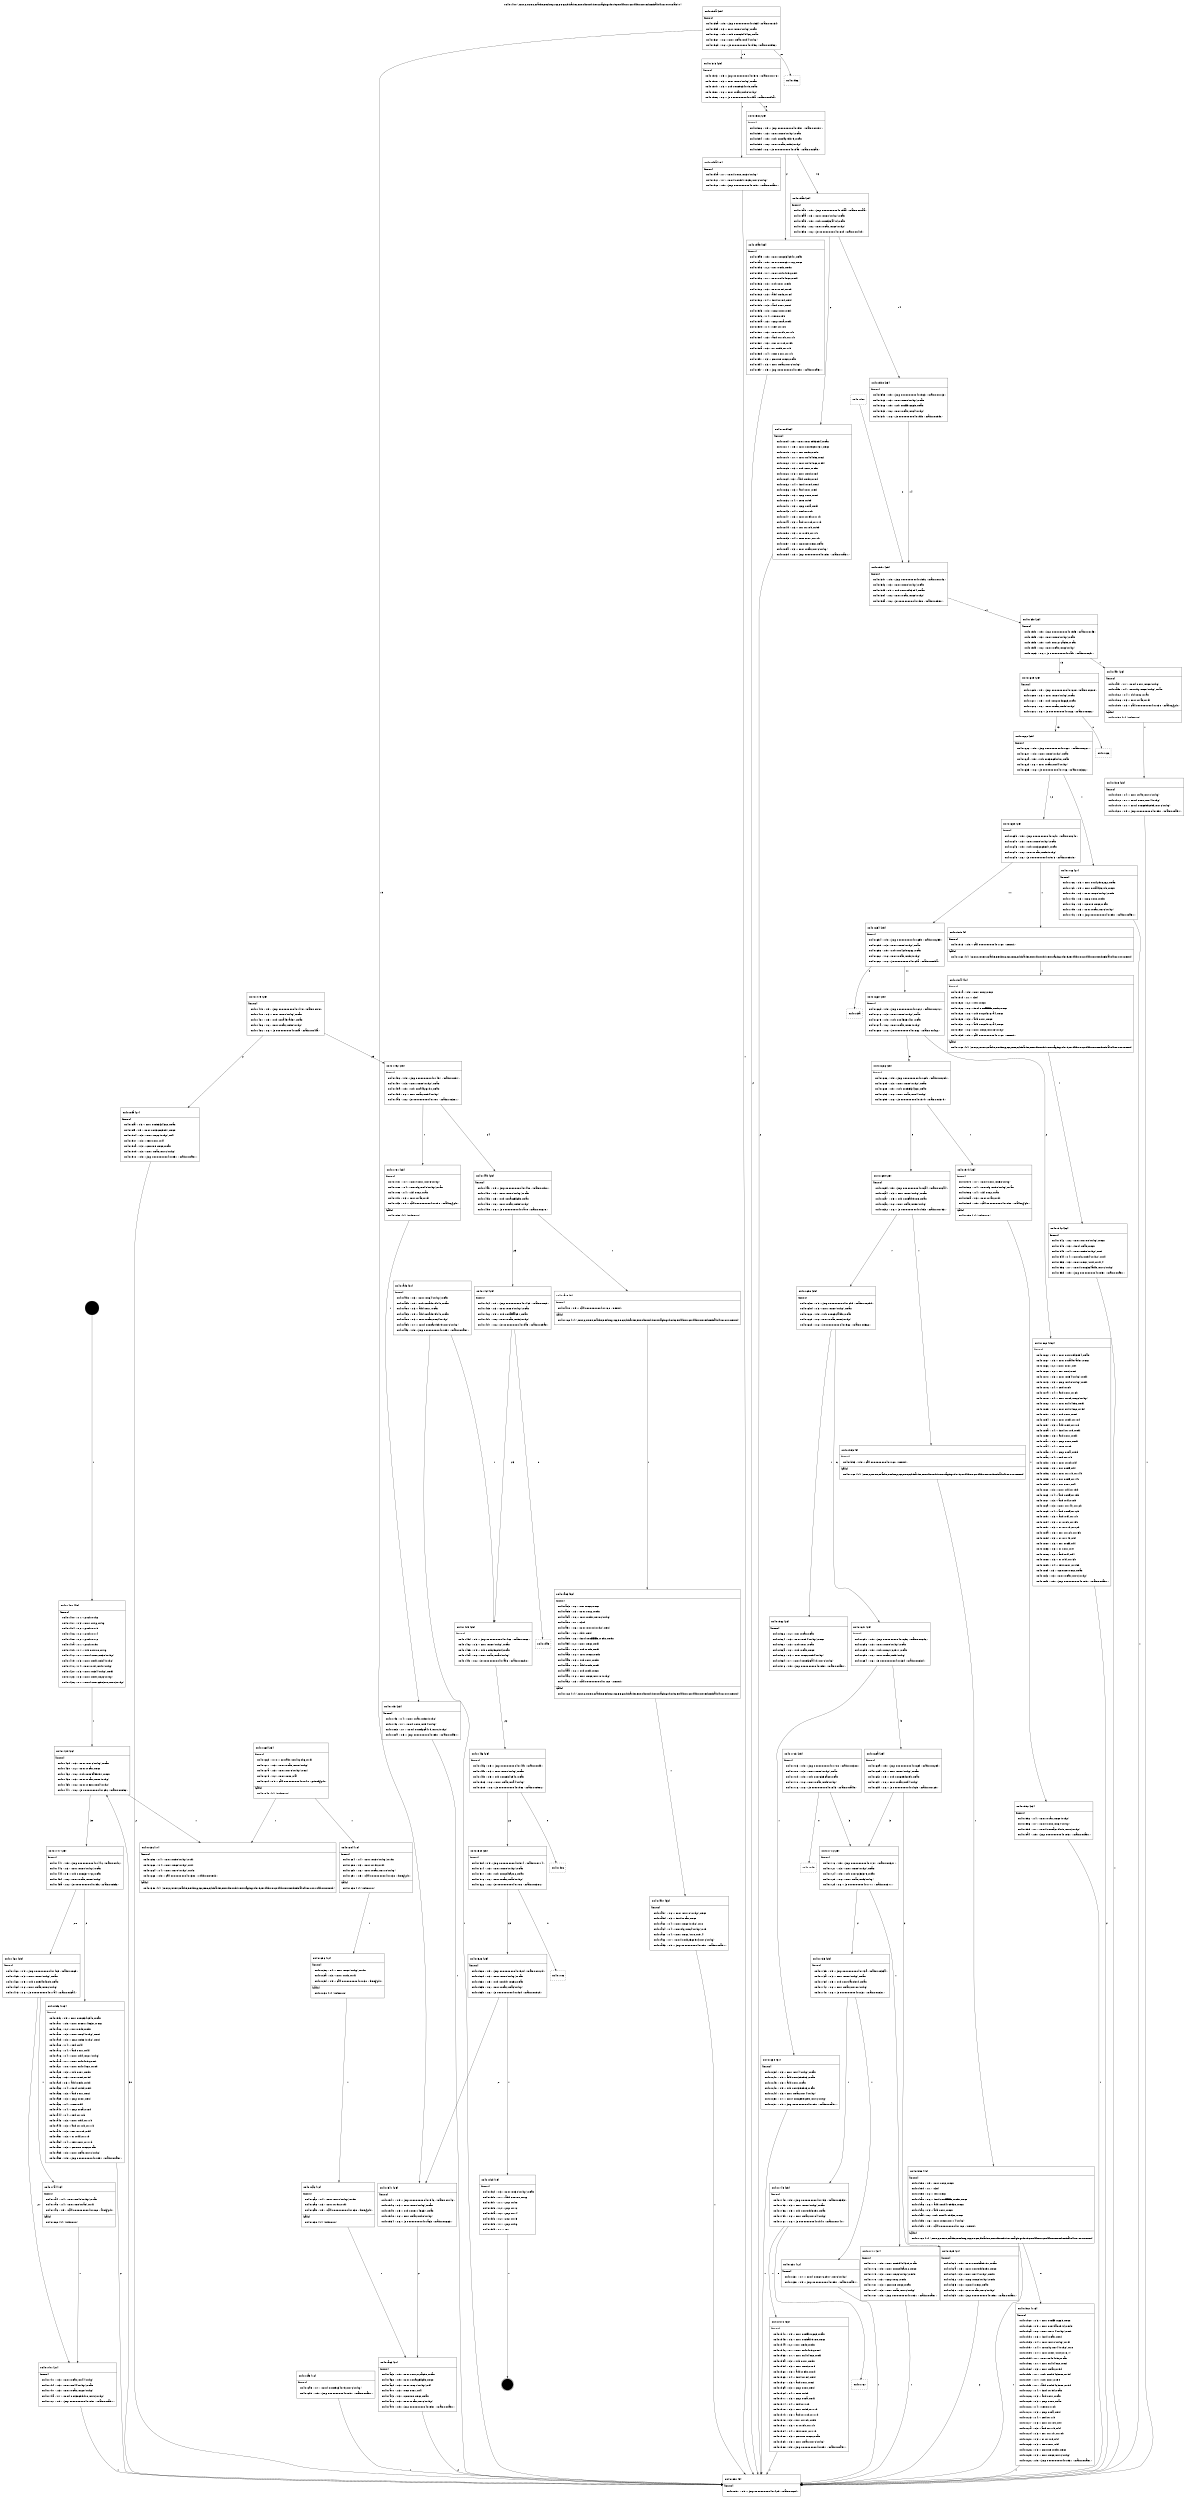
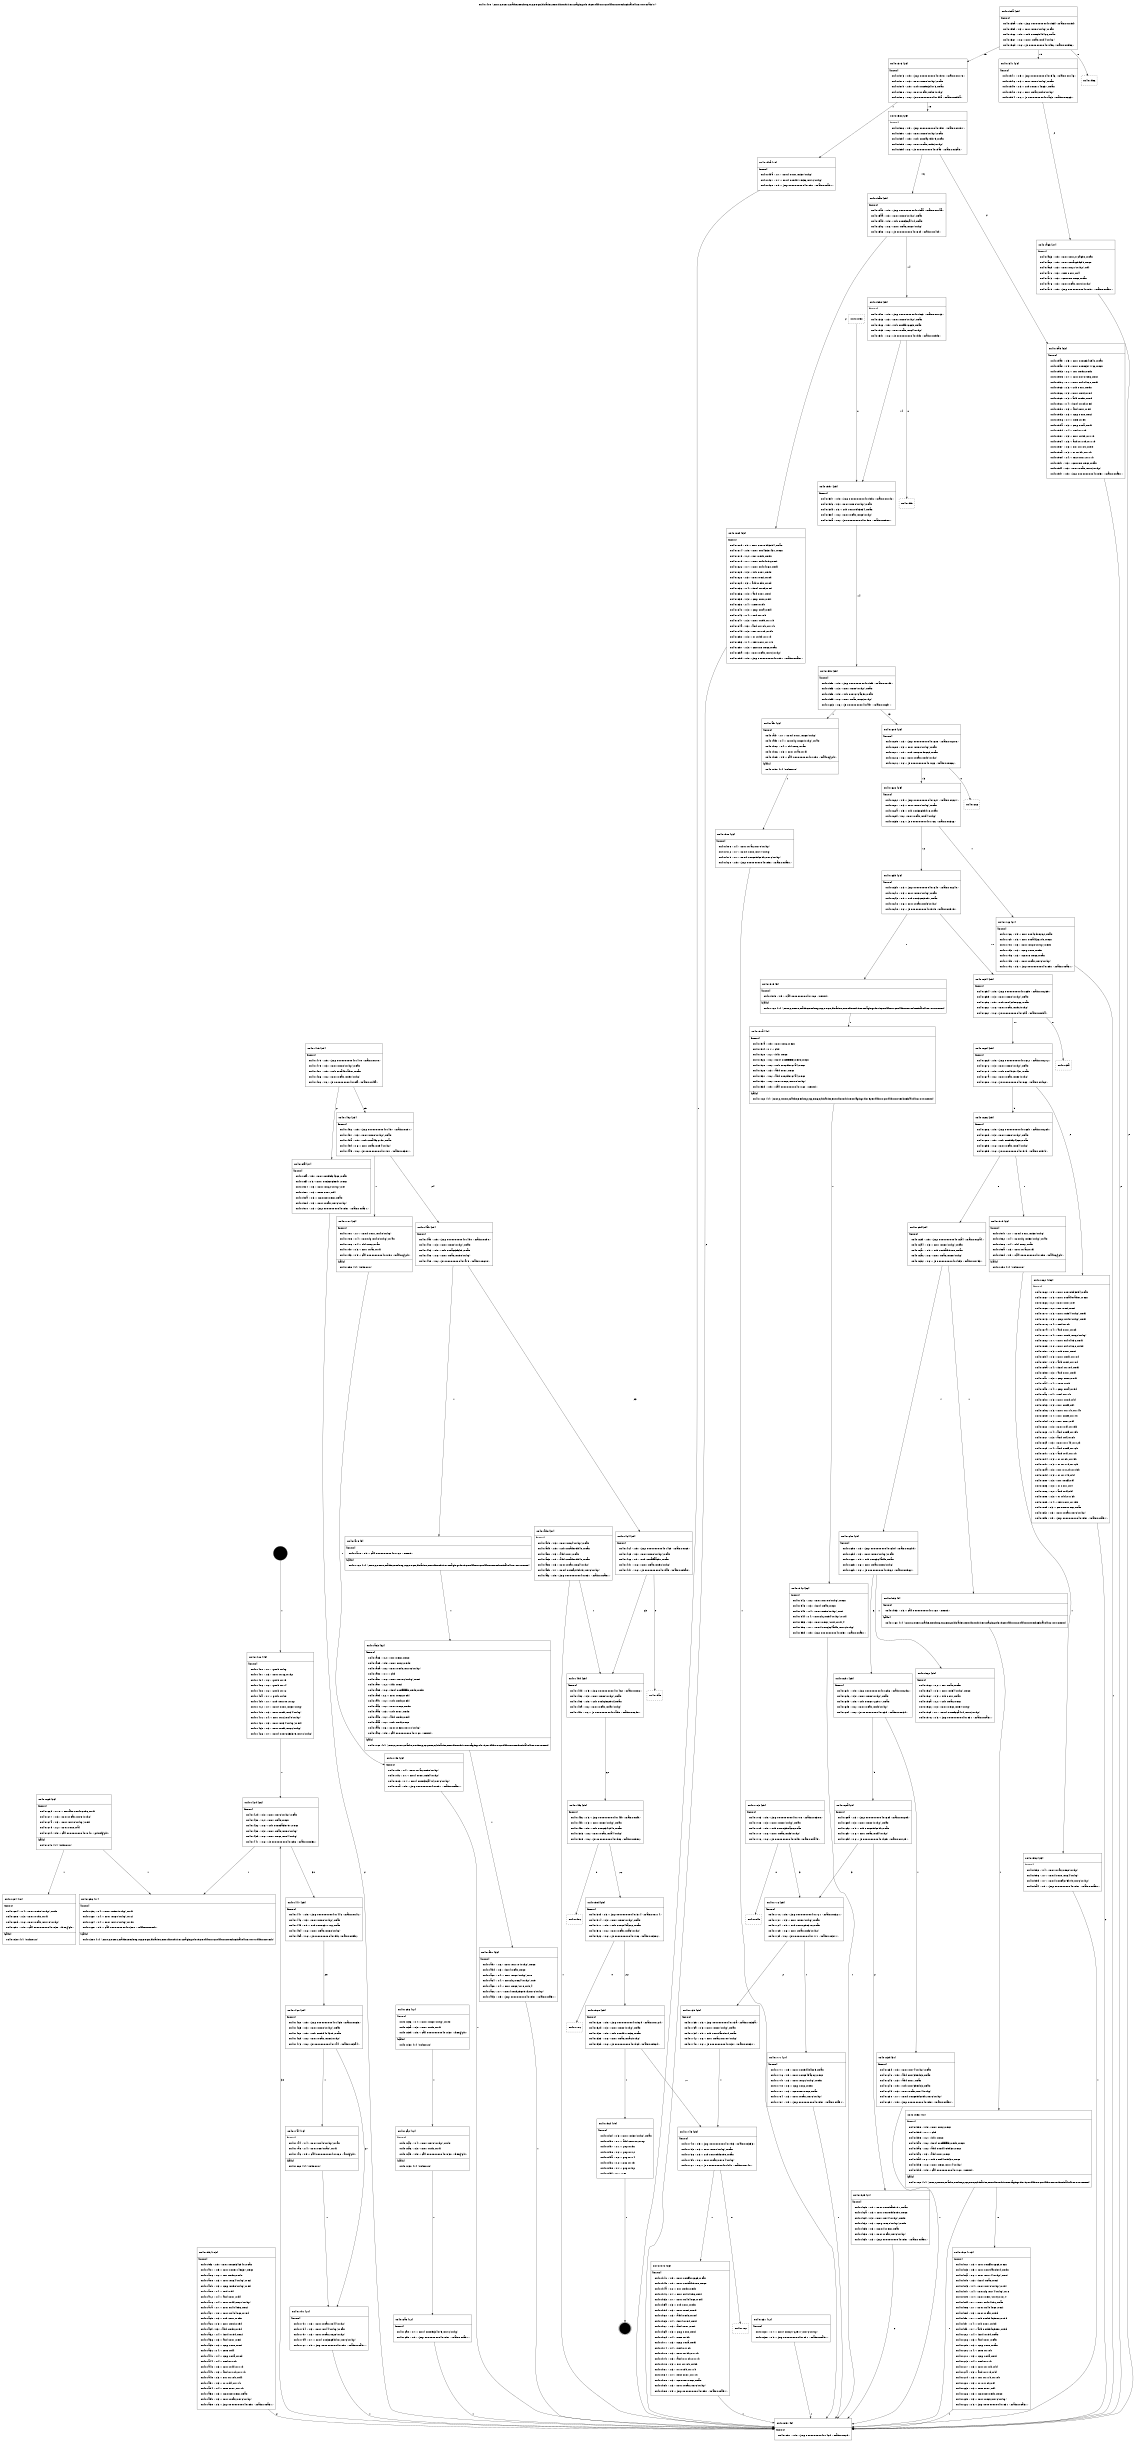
edge "0x40155a [25]" -> "0x401d56": label " 21" -> " 0"
node "0x401df8": added
edge "0x401c84 [18]" -> "0x401c96 [12]": removed, label "1"
edge "0x401447 [25]" -> "0x4019fc [103]": removed, label "2"
edge "0x401528 [25]" -> "0x401541 [25]": now "0x401528 [25]" -> "0x40174e [25]"
edge "0x401735 [25]" -> "0x401c31 [12]": removed, label "1"
edge "0x401ca2 [12]" -> "0x401a63 [27]": now "0x401ca2 [12]" -> "0x401cae [12]"
